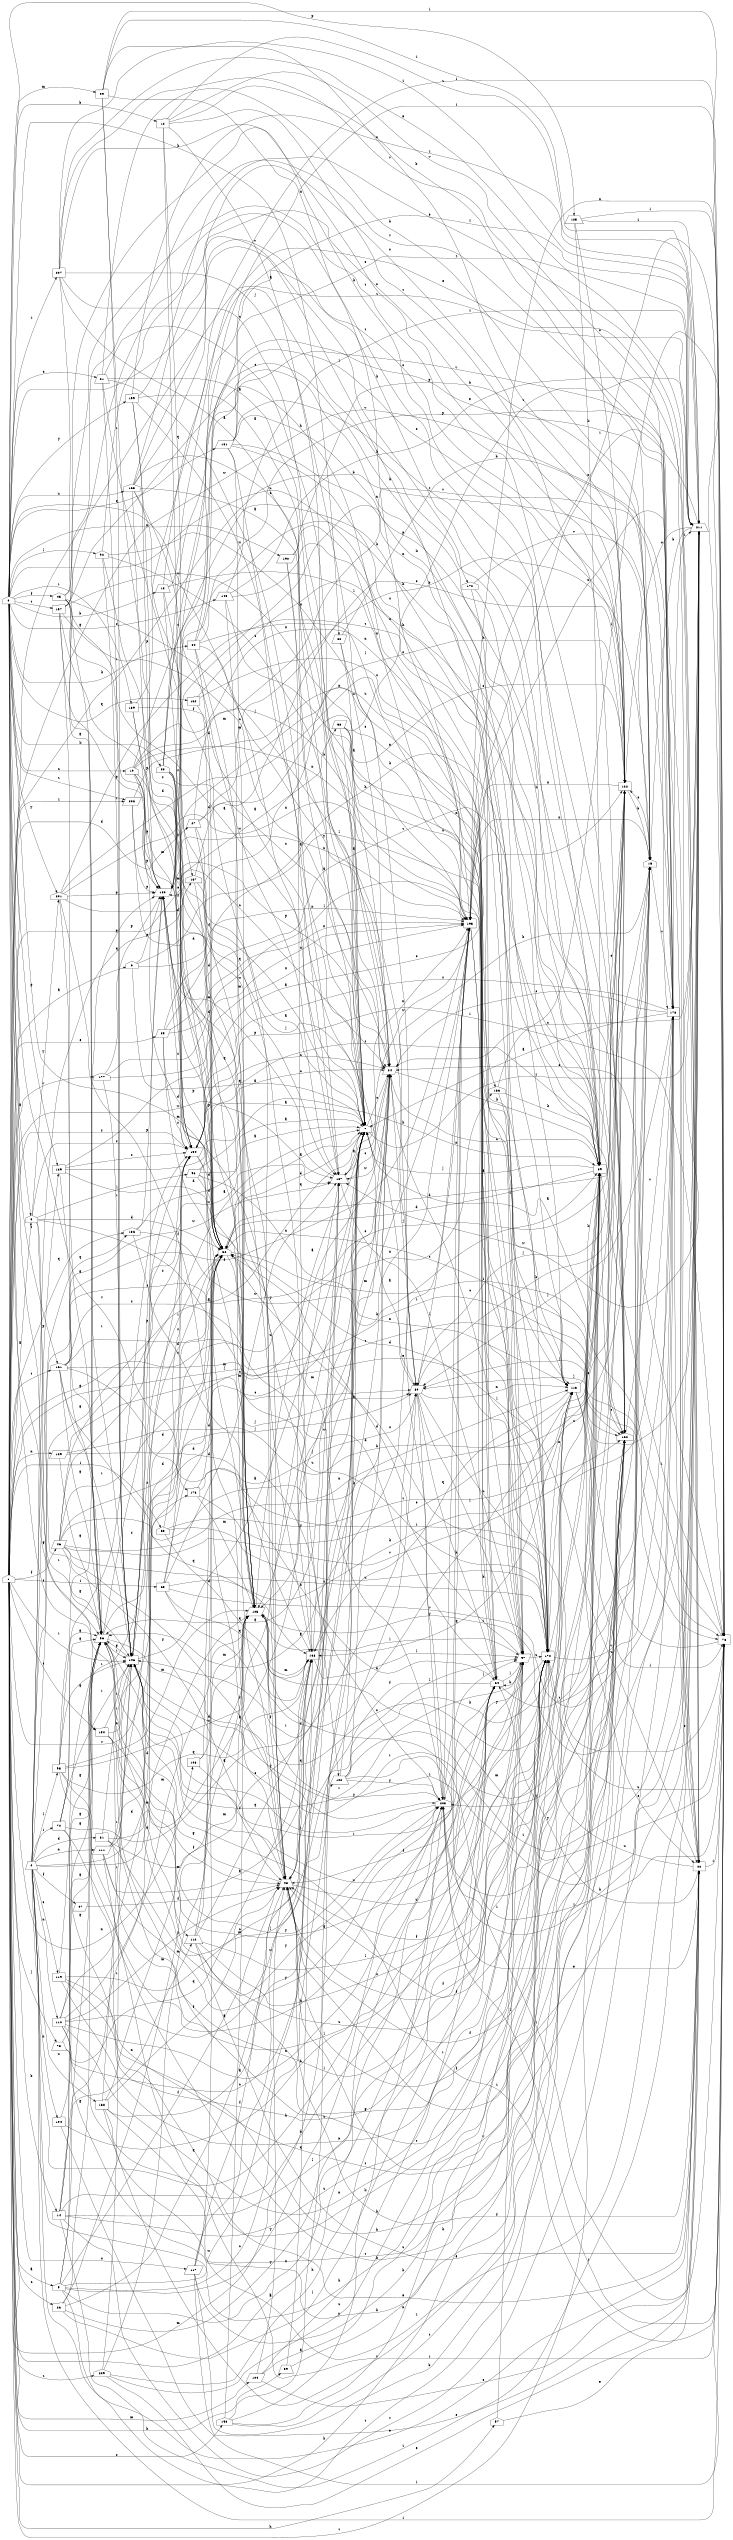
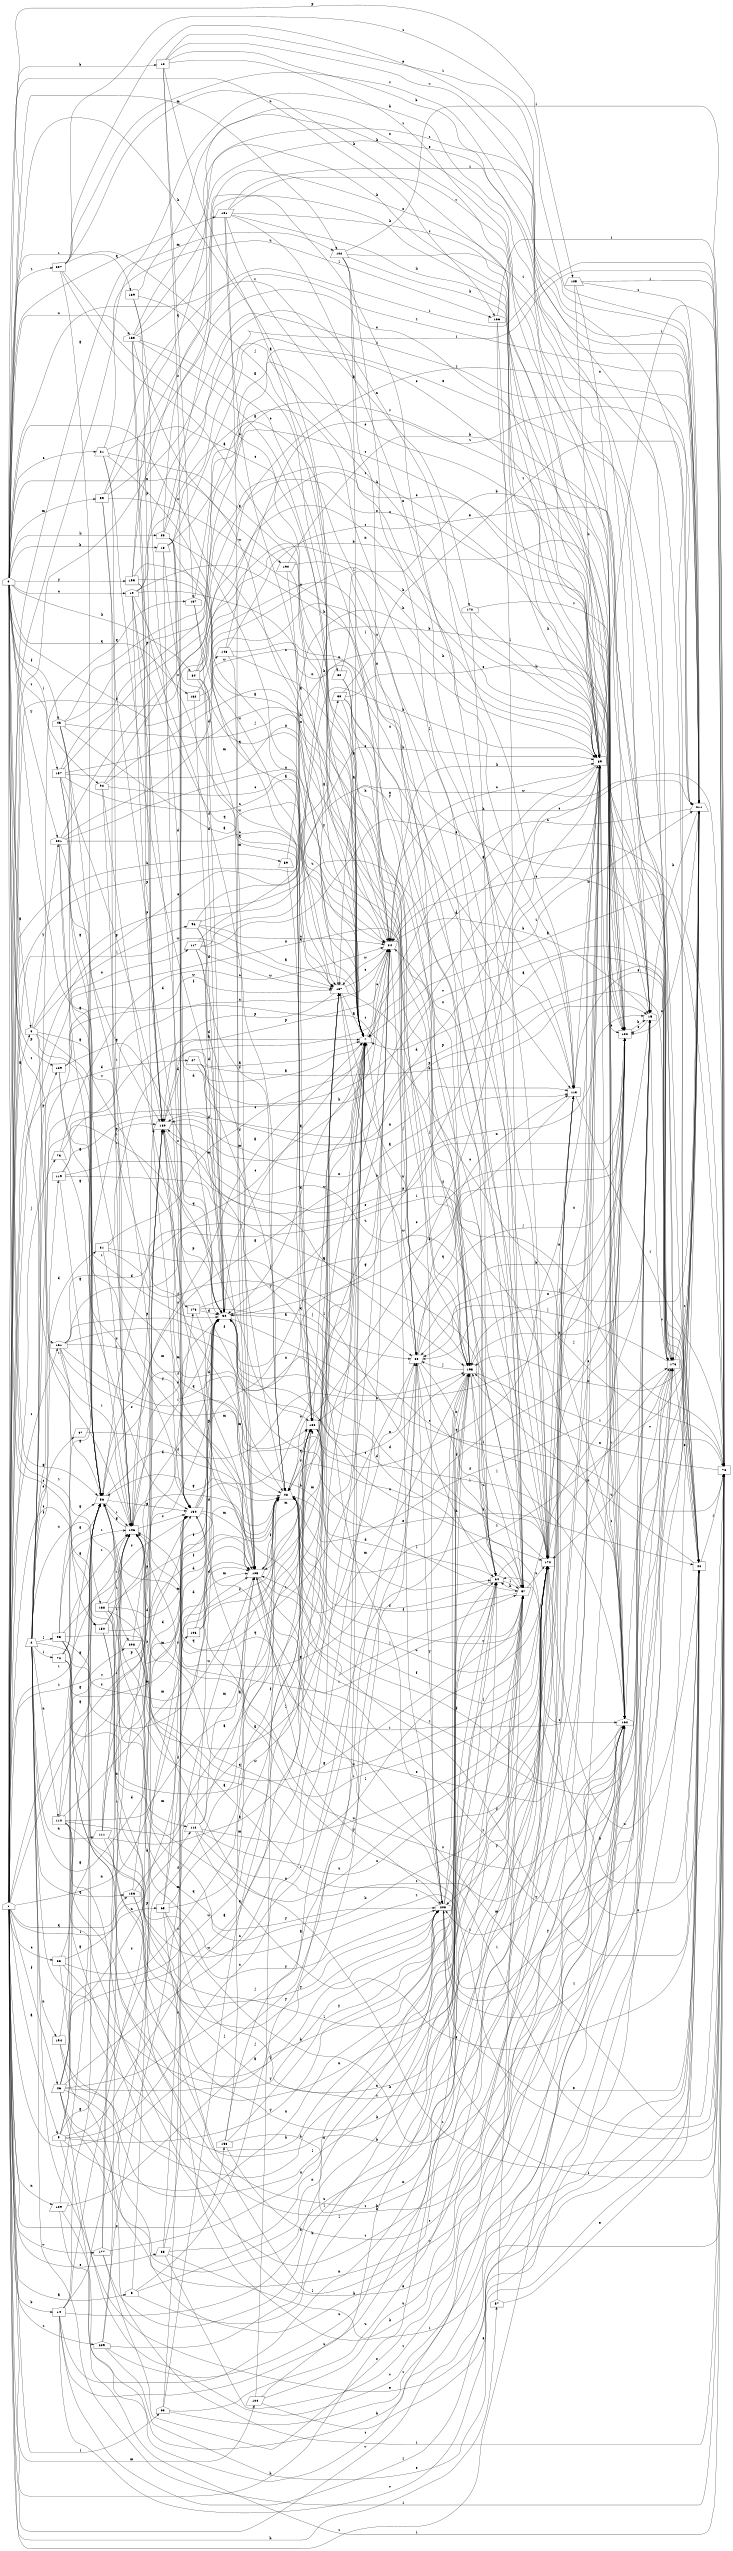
edge "35" -> "122": now "177" -> "122"
